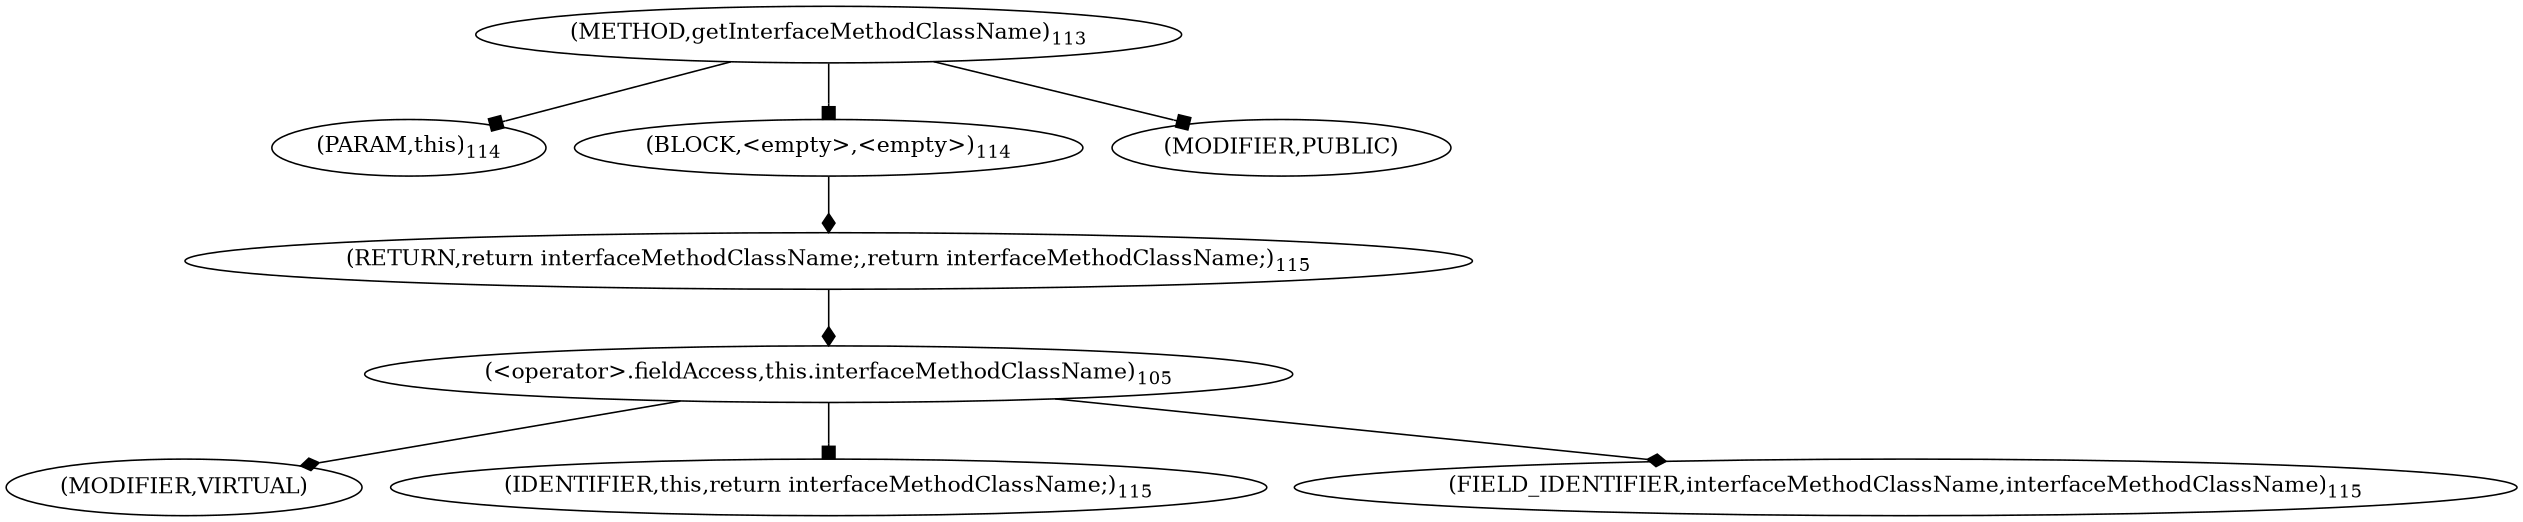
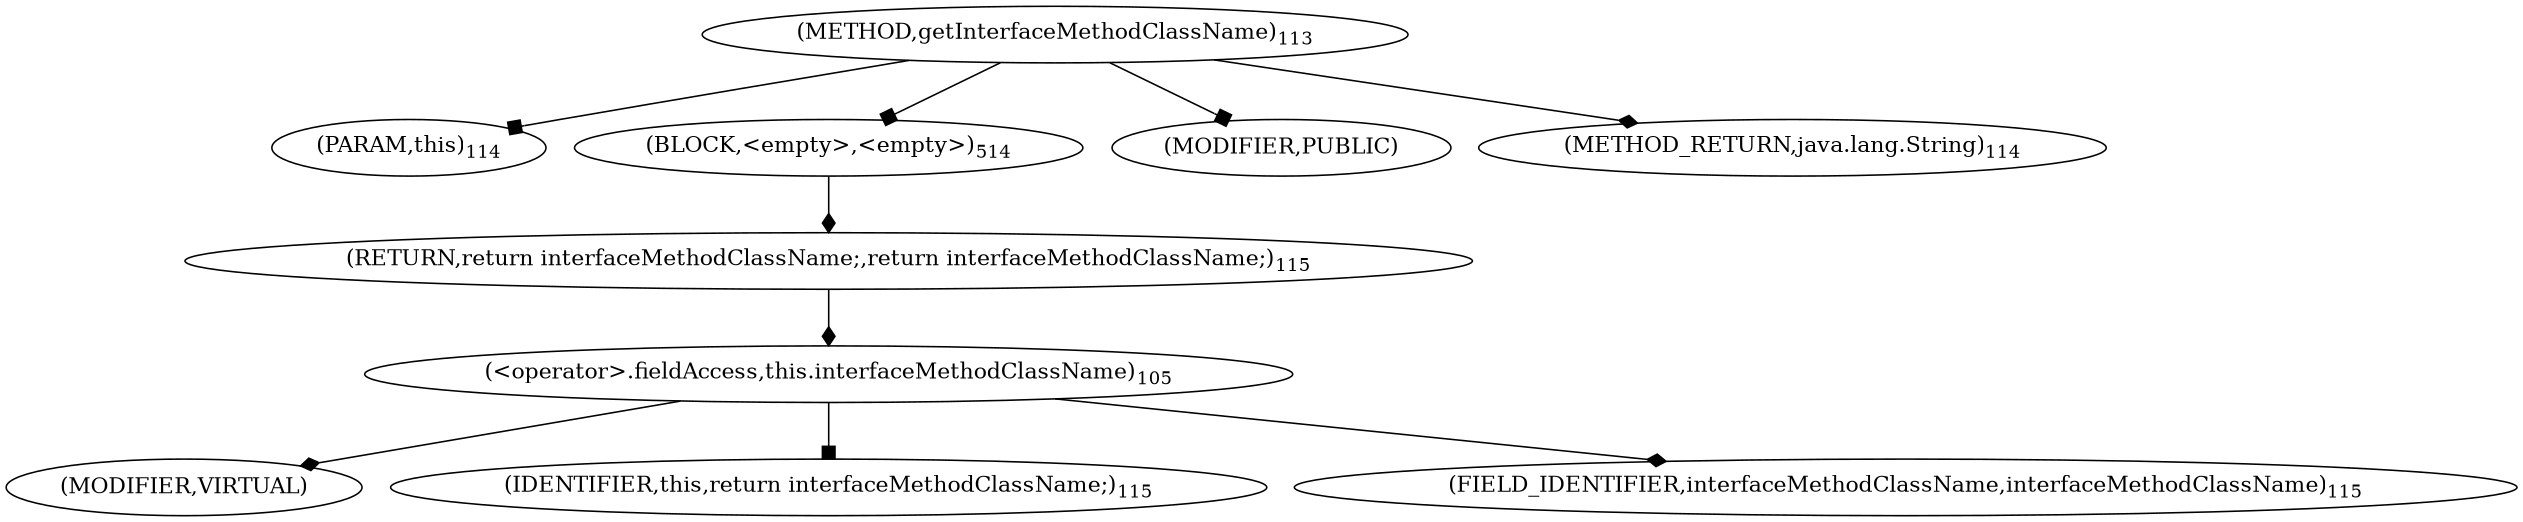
node "(BLOCK,<empty>,<empty>)": text "114" -> "514"
node "(METHOD_RETURN,java.lang.String)": added
